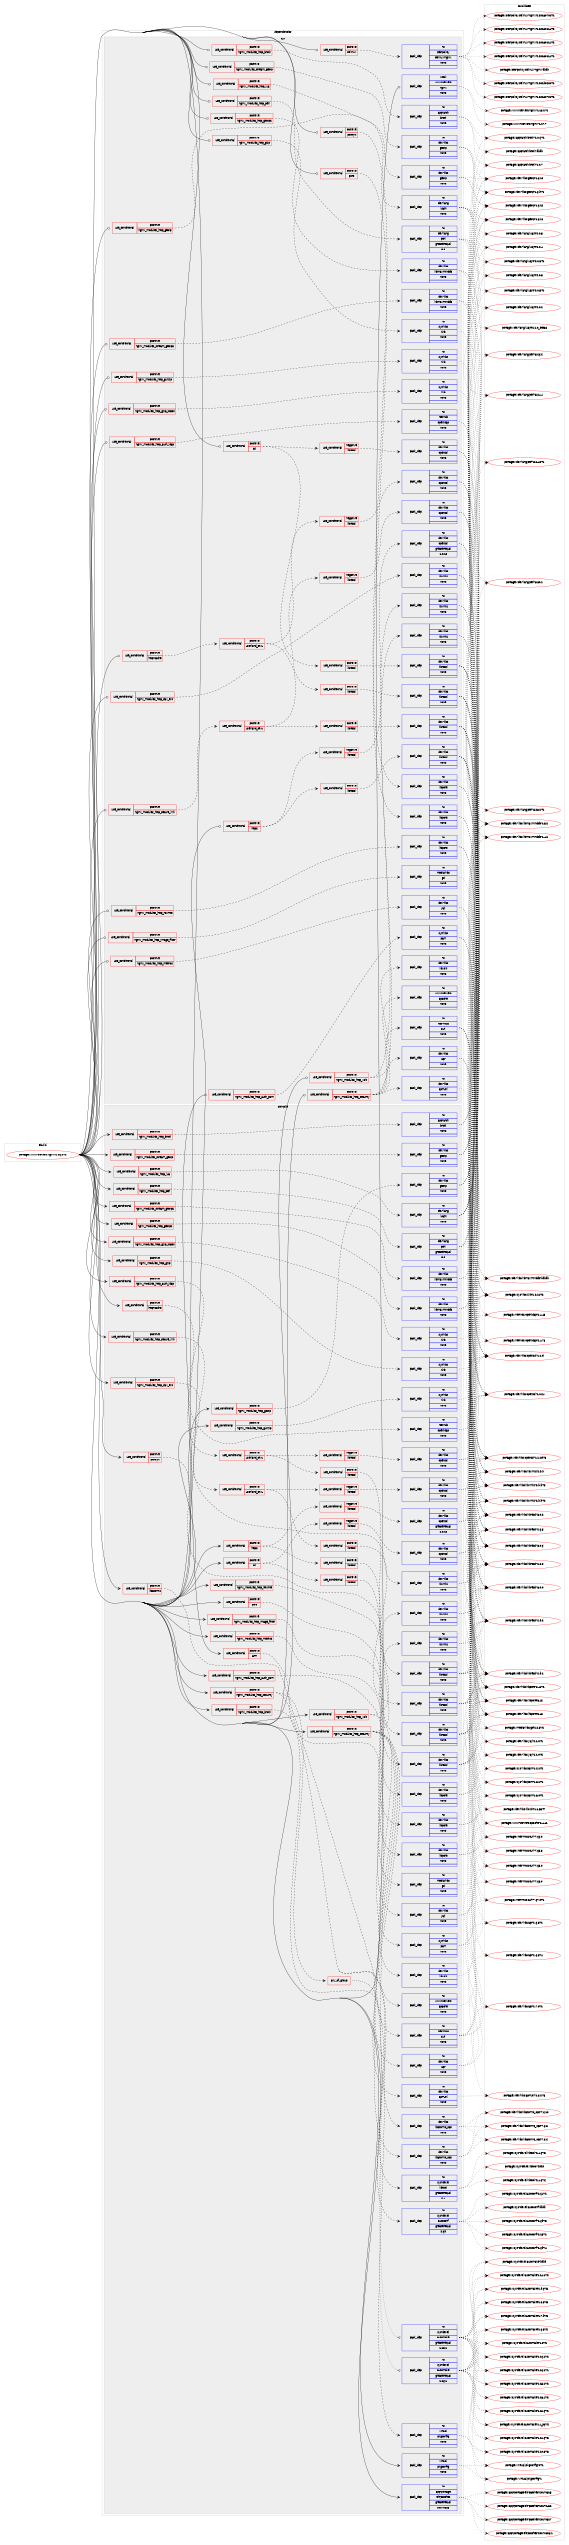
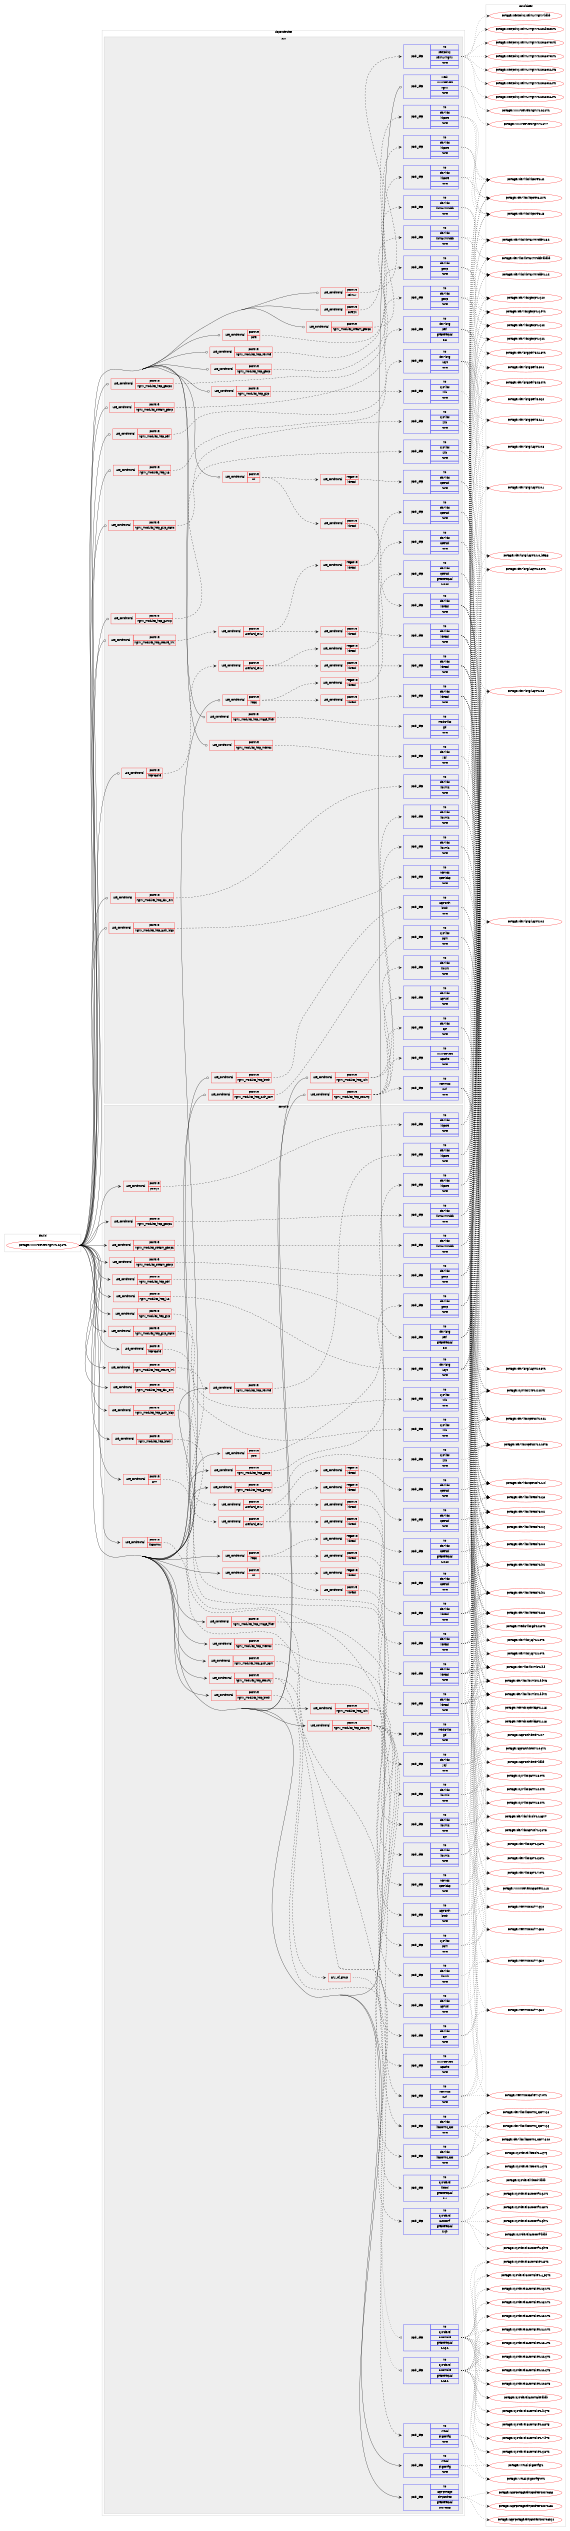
node "portage://net-nds/openldap-2.4.78": label "portage://net-nds/openldap-2.4.78" -> "portage://net-nds/openldap-2.4.48"
node "portage://net-misc/curl-7.67.0-r1": label "portage://net-misc/curl-7.67.0-r1" -> "portage://net-misc/cache-7.67.0-r1"
node "portage://app-portage/elt-patches-20170317": removed
